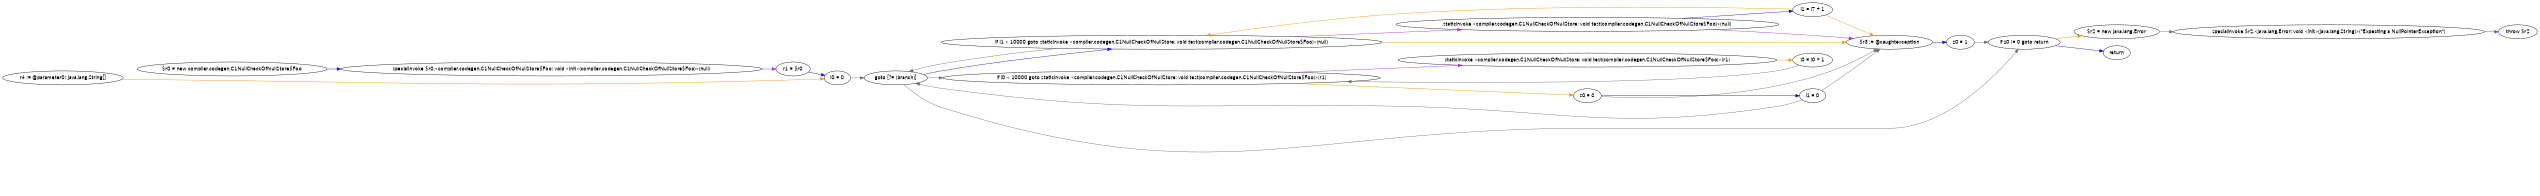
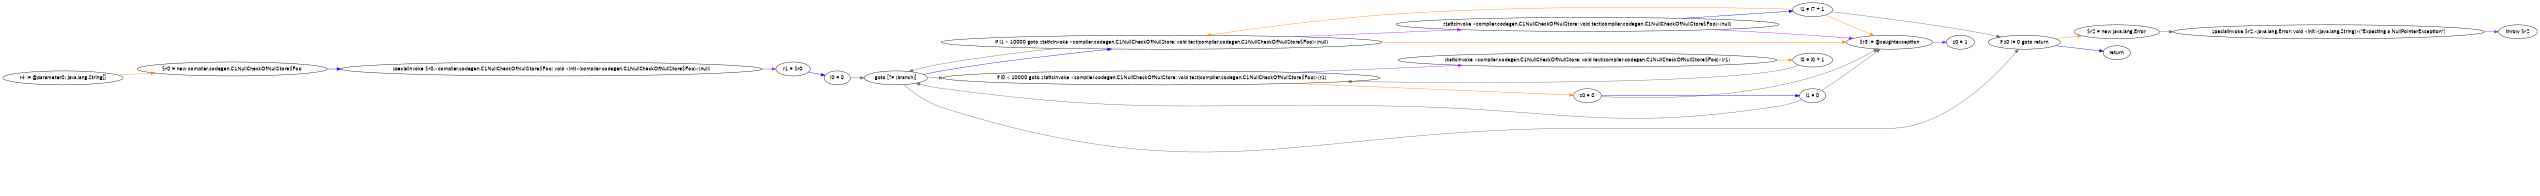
edge "$r3 := @caughtexception" -> "z0 = 1": color blue -> purple
edge "z0 = 1" -> "if z0 != 0 goto return": now "i1 = i7 + 1" -> "if z0 != 0 goto return"
edge "r4 := @parameter0: java.lang.String[]" -> "i0 = 0": now "r4 := @parameter0: java.lang.String[]" -> "$r0 = new compiler.codegen.C1NullCheckOfNullStore$Foo"
